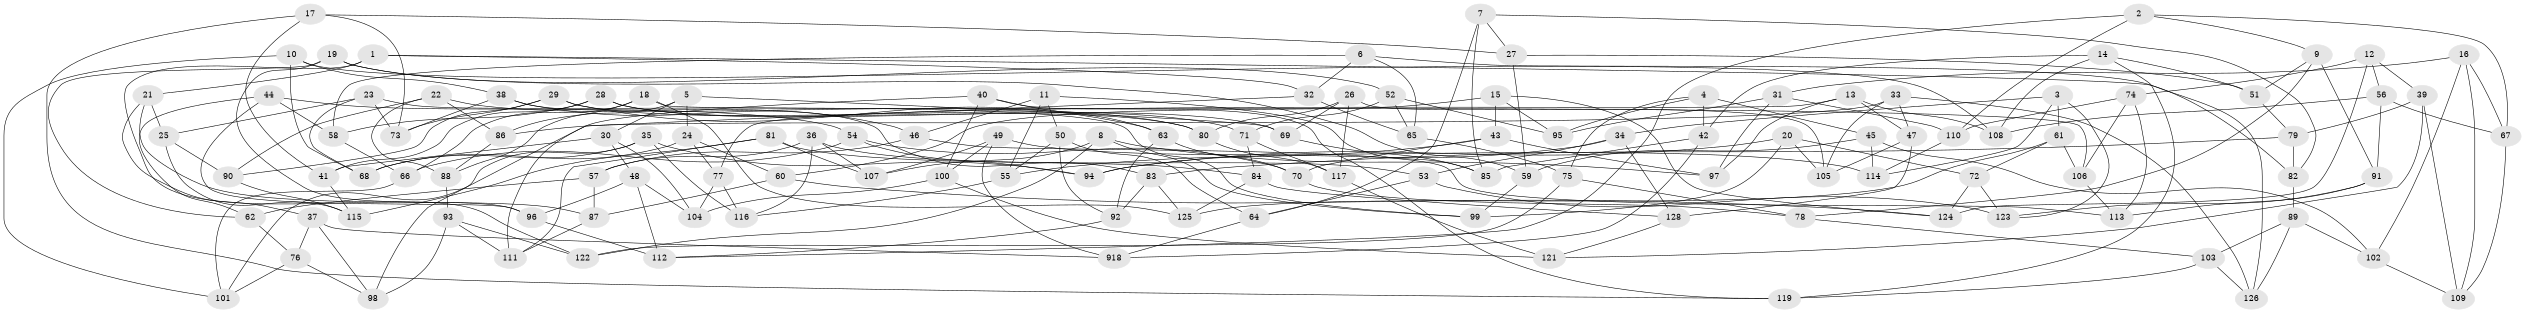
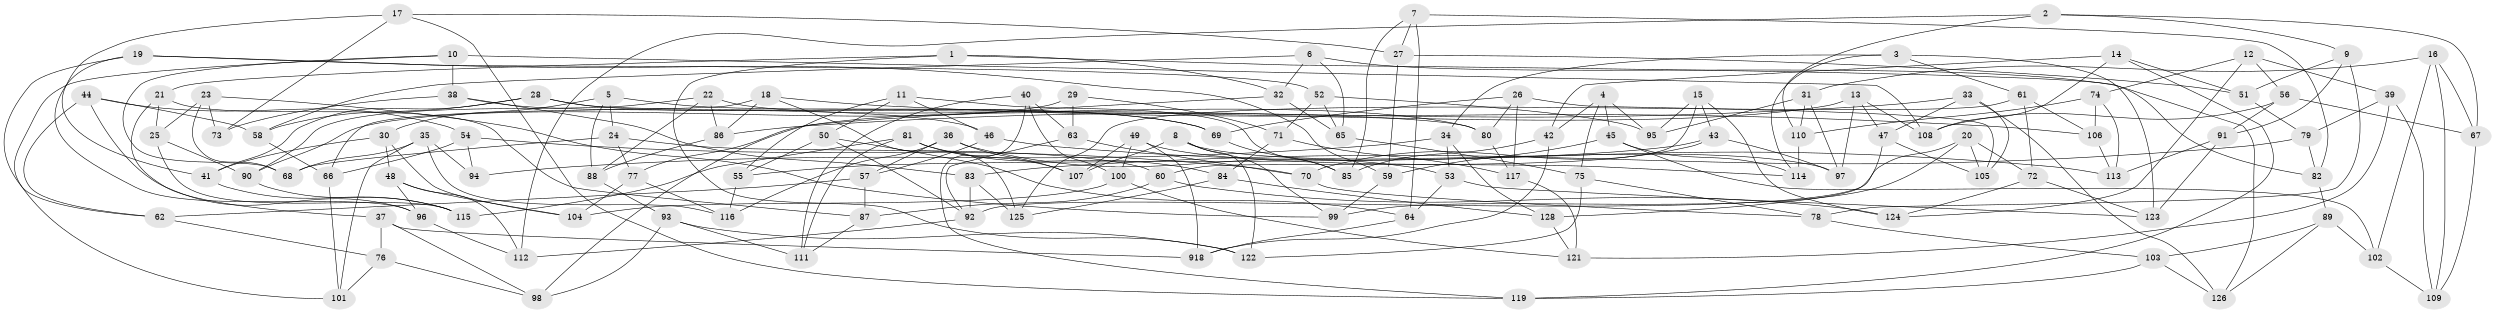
edge "29" -- "73": removed
edge "20" -- "94": now "20" -- "92"
